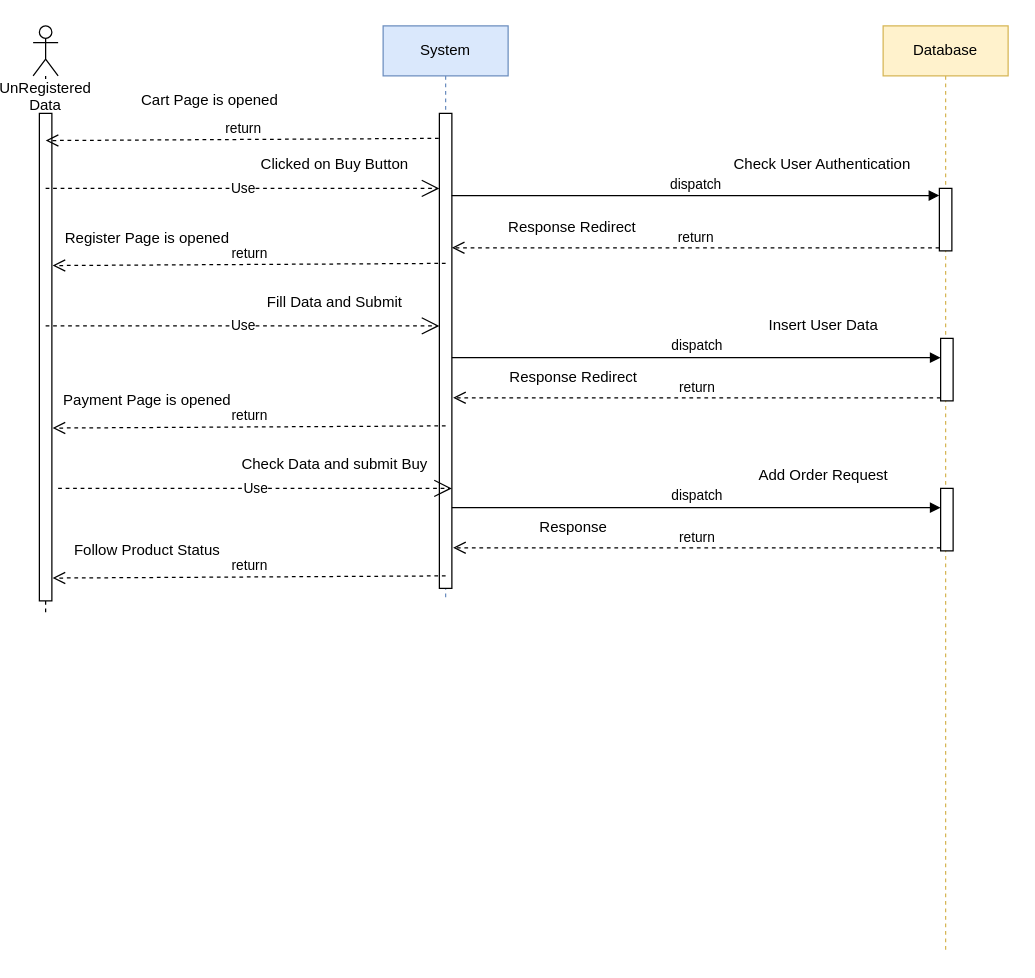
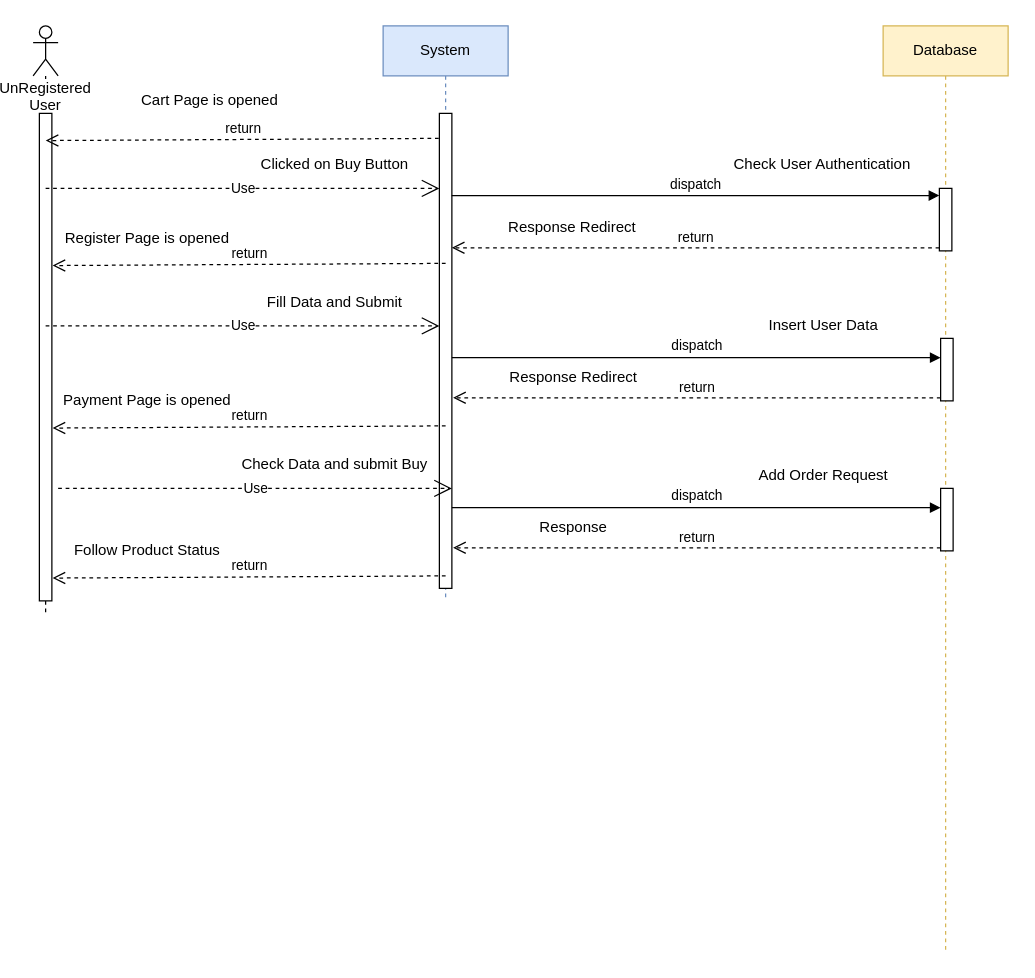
node "UnRegistered Data": label "UnRegistered Data" -> "UnRegistered User"
